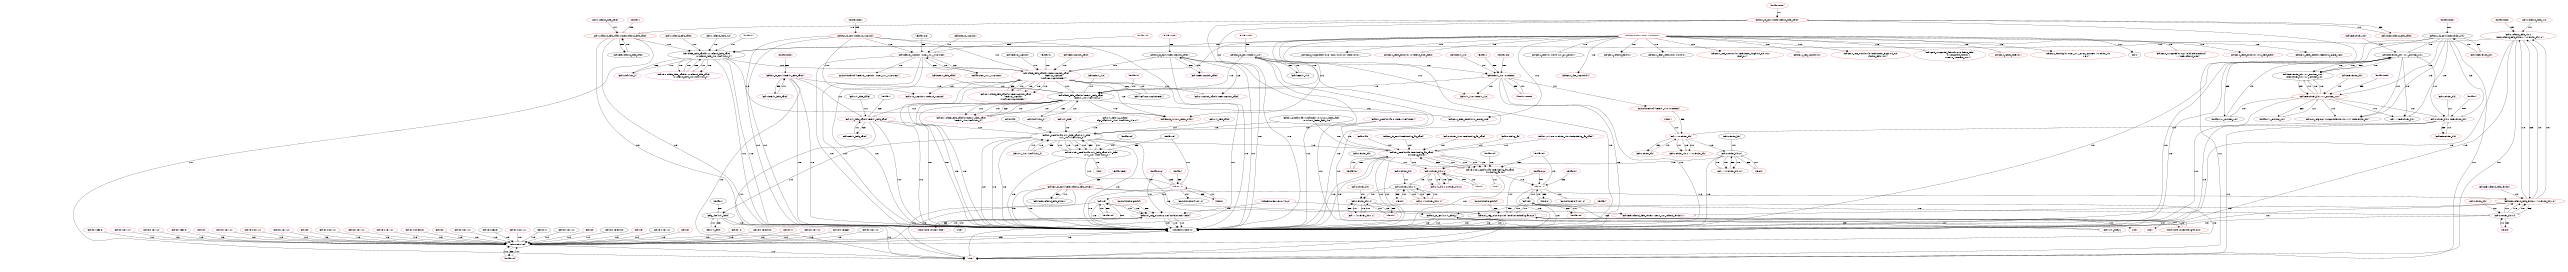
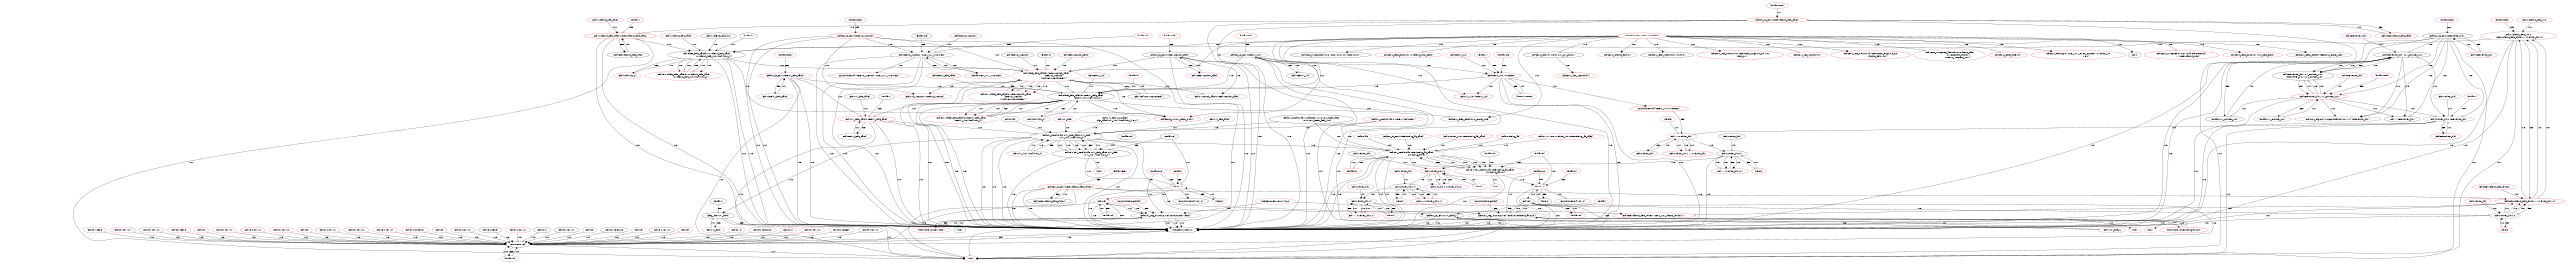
edge "(MethodParameterIn,BlockDriverState *bs)" -> "(Call,qcow2_free_snapshots(bs))": now "(Call,qcow2_check(bs, &result, BDRV_FIX_ERRORS))" -> "(Call,qcow2_free_snapshots(bs))"
edge "(Identifier,MIN_CLUSTER_BITS)" -> "(Call,header.cluster_bits < MIN_CLUSTER_BITS)": arrowhead odot -> box
node "(Literal,1)": label "(Literal,1)" -> "(Literal,5)"
edge "(Call,g_free(s->l1_table))" -> "(MethodReturn,static int)": label "DDG: " -> "CFG: "
